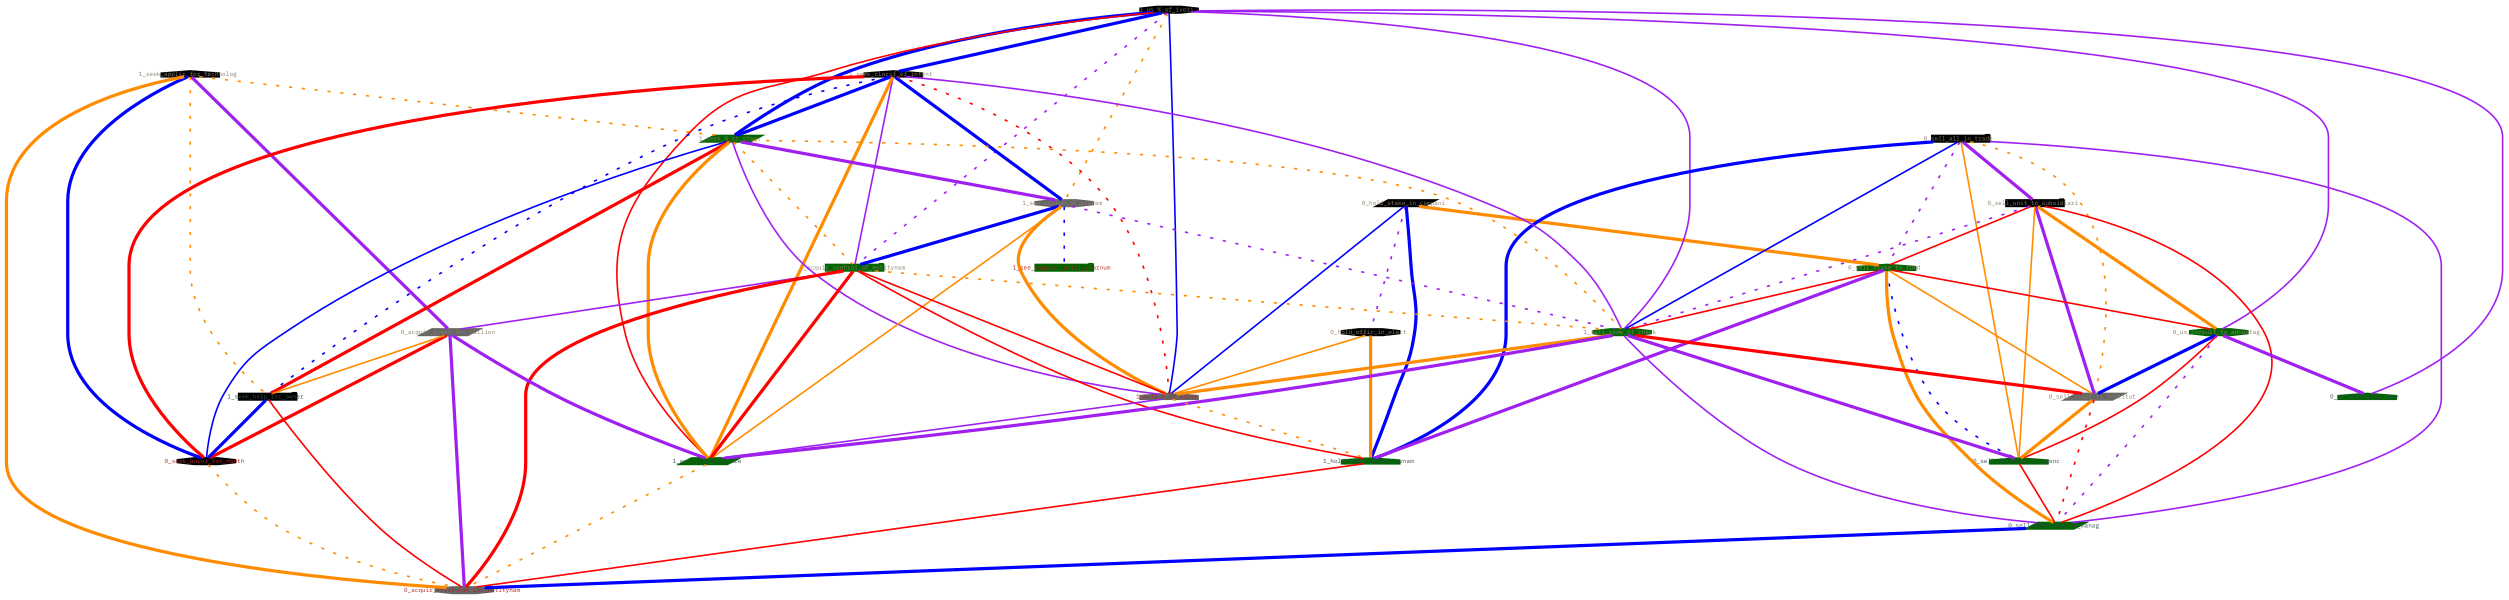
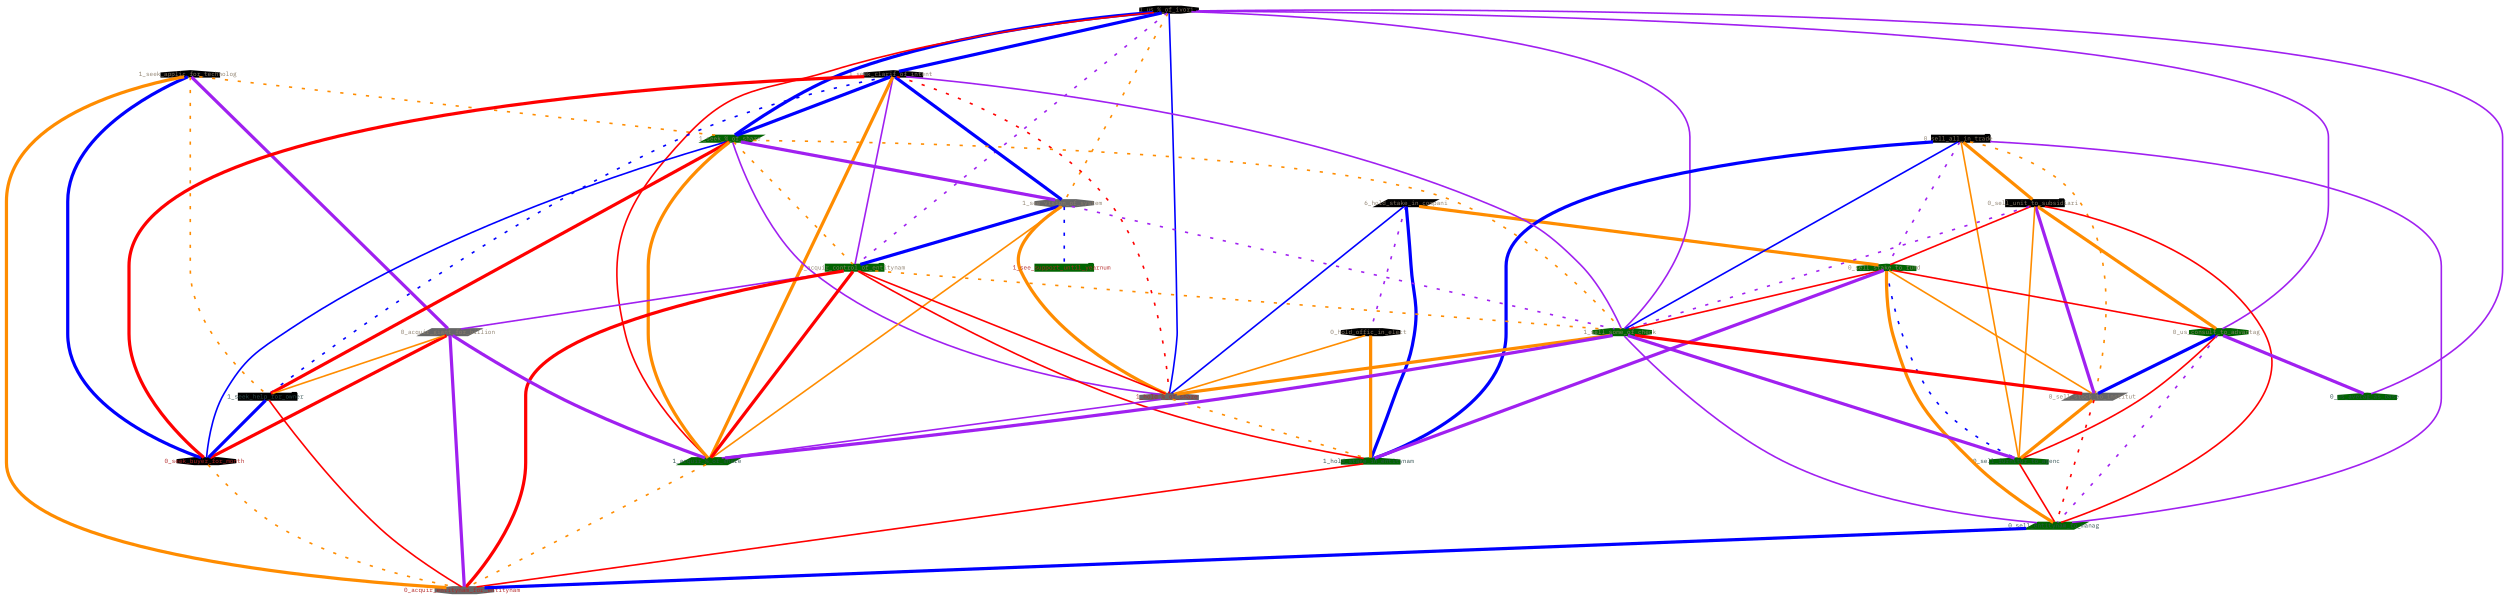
edge "0_sell_all_in_trade" -- "0_sell_unit_to_subsidiari": color purple -> darkorange
node "0_hold_stake_in_compani": label "0_hold_stake_in_compani" -> "6_hold_stake_in_compani"
